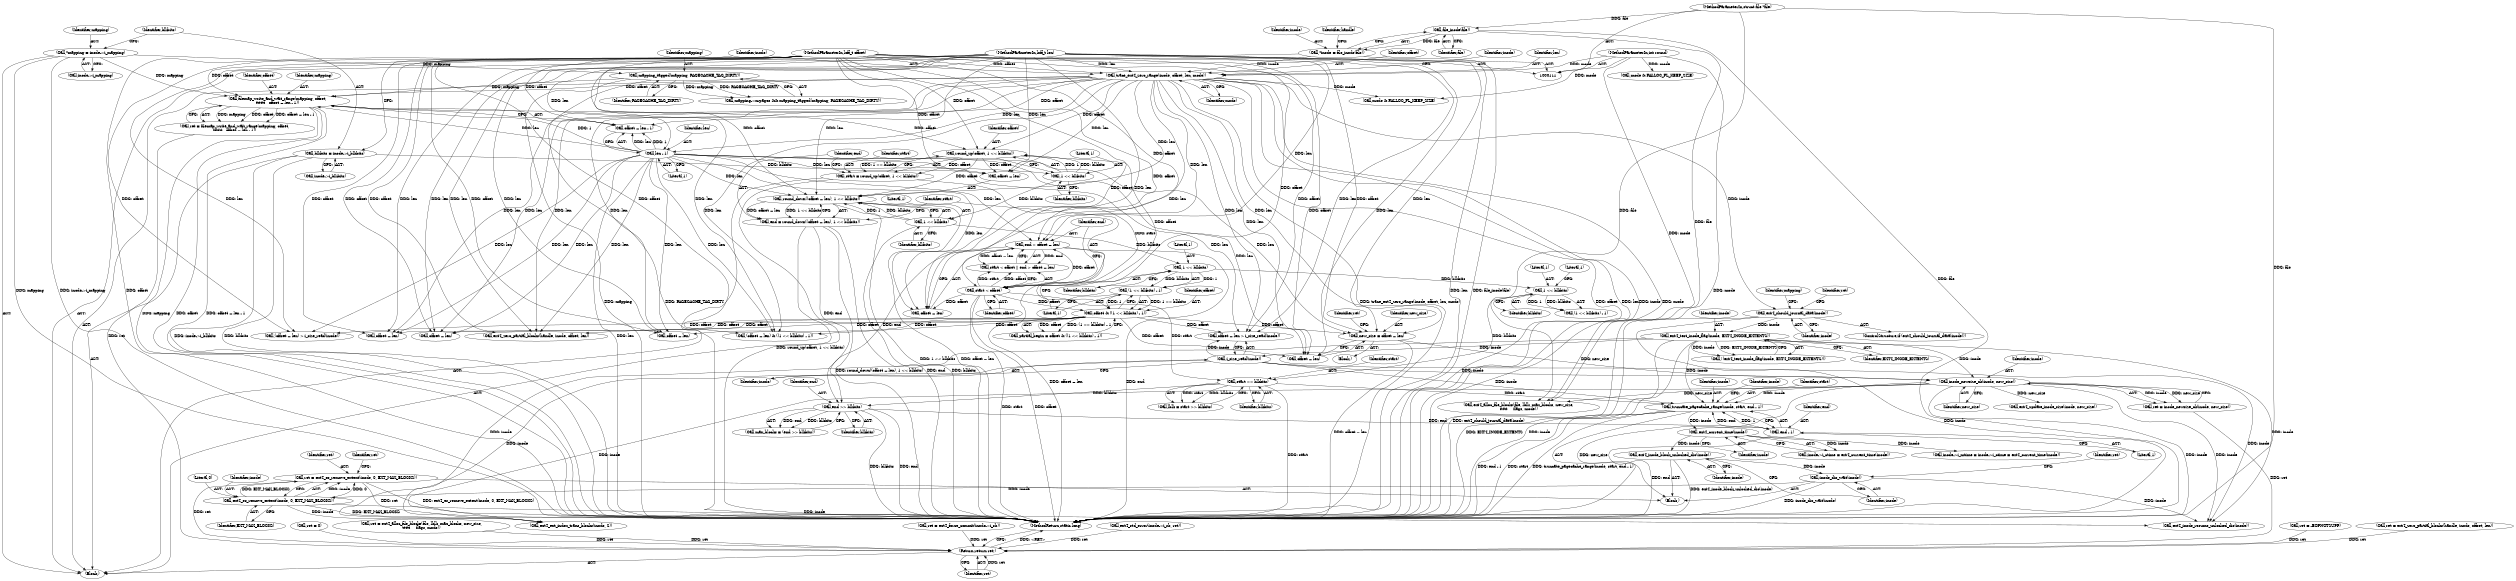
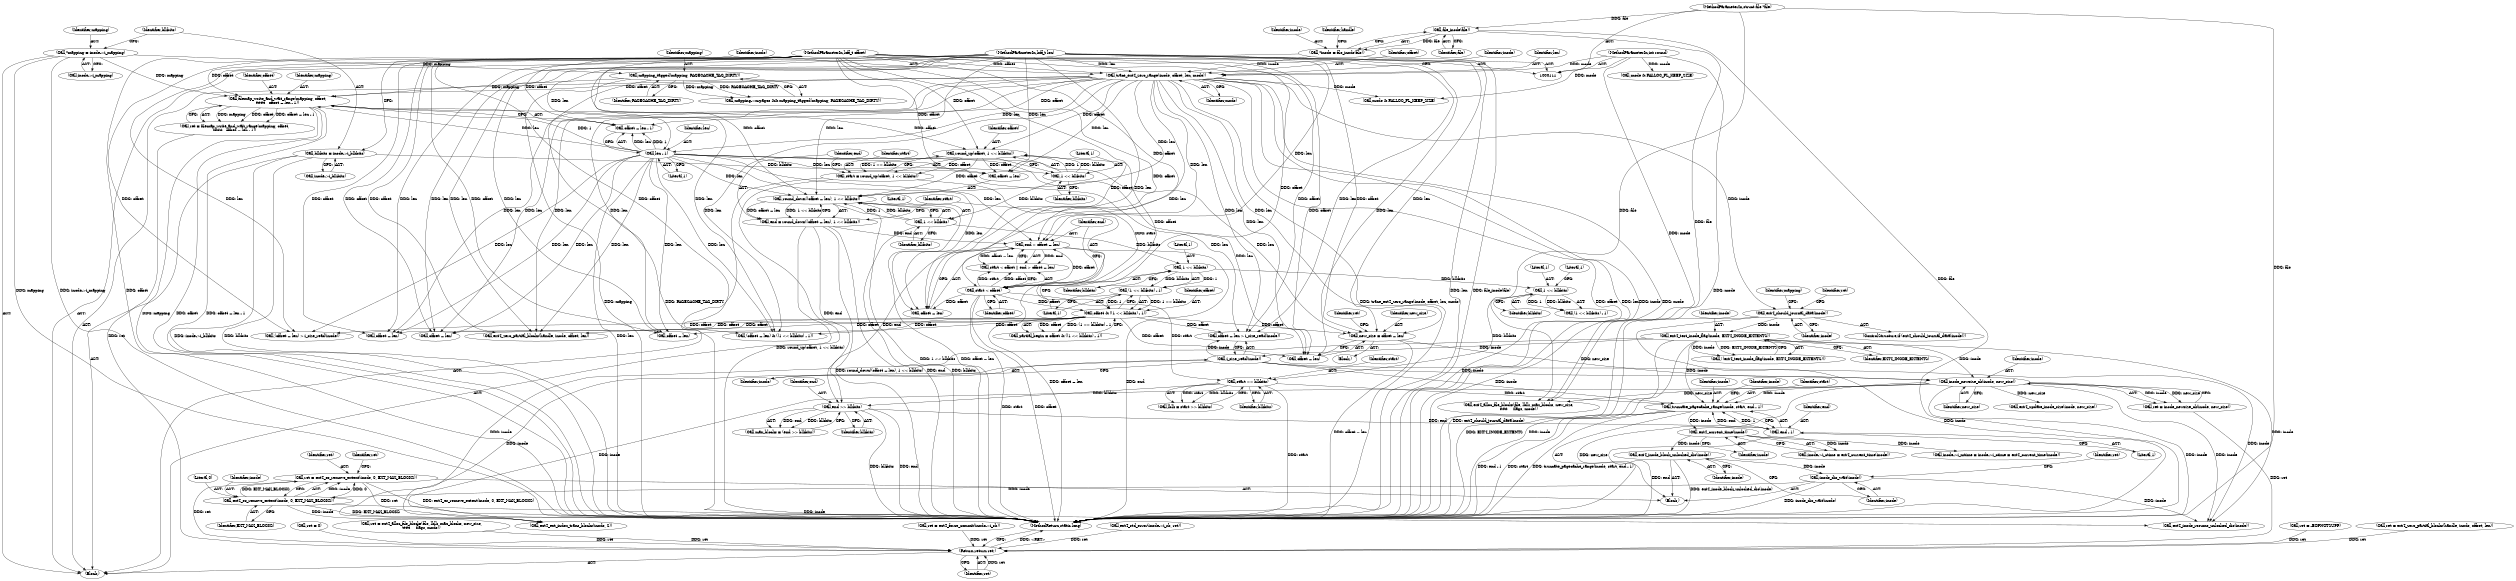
edge "(Call,end = round_down((offset + len), 1 << blkbits))" -> "(Call,end > offset + len)": added, label "DDG: end"
